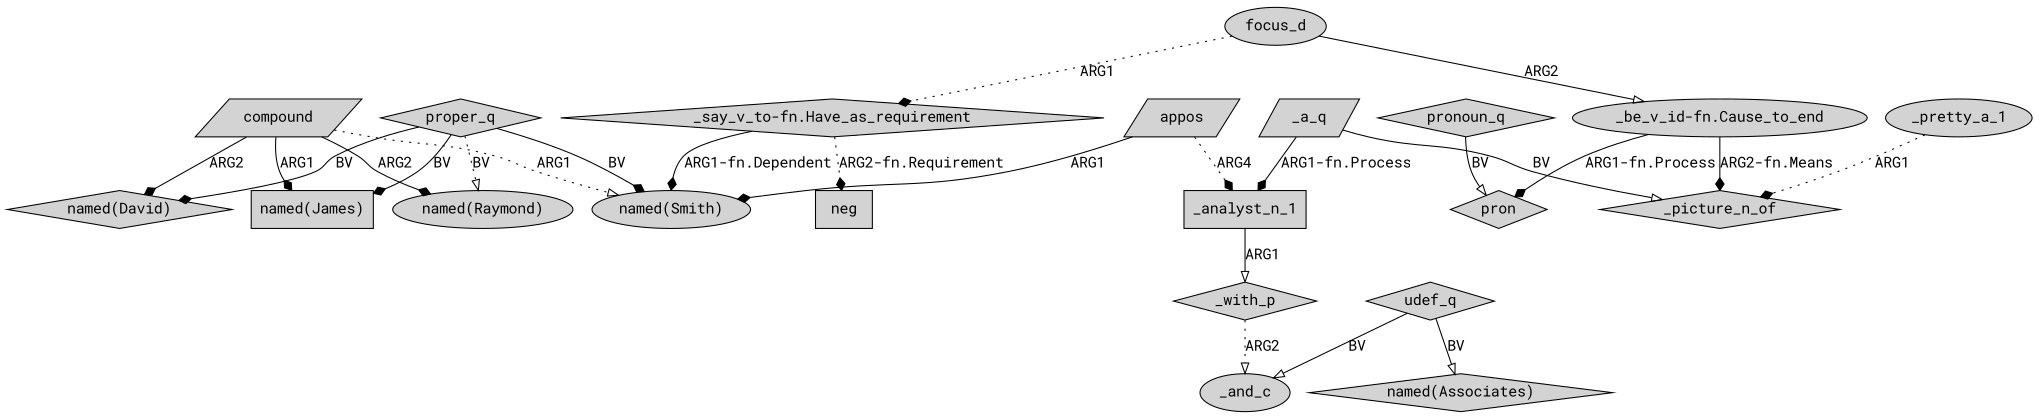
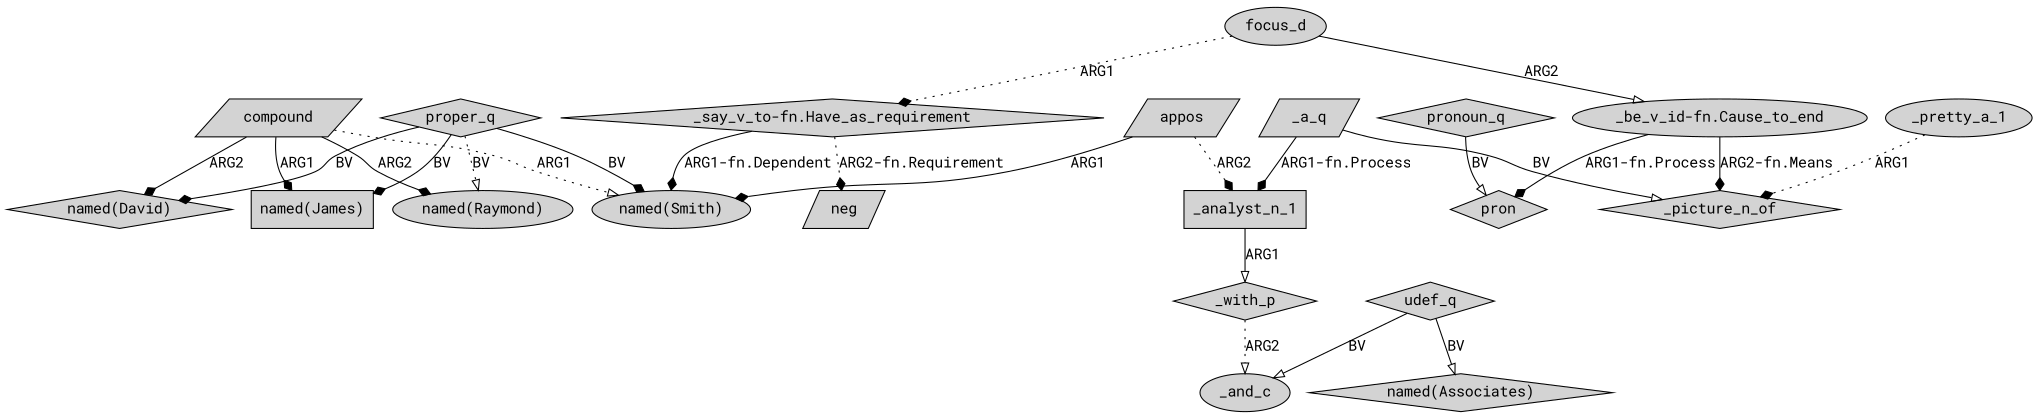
edge "appos" -> "_analyst_n_1": label "ARG4" -> "ARG2"
node "neg": shape box -> parallelogram
